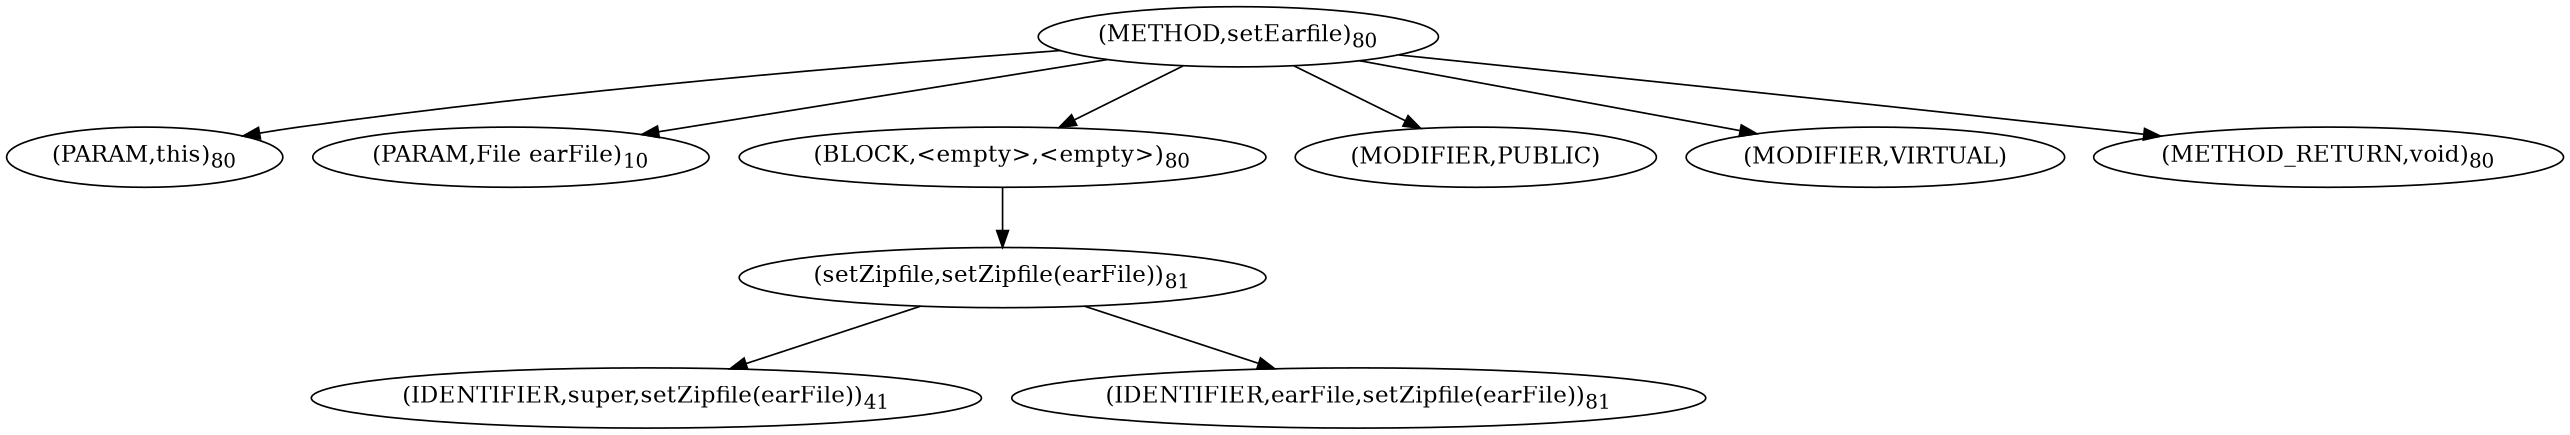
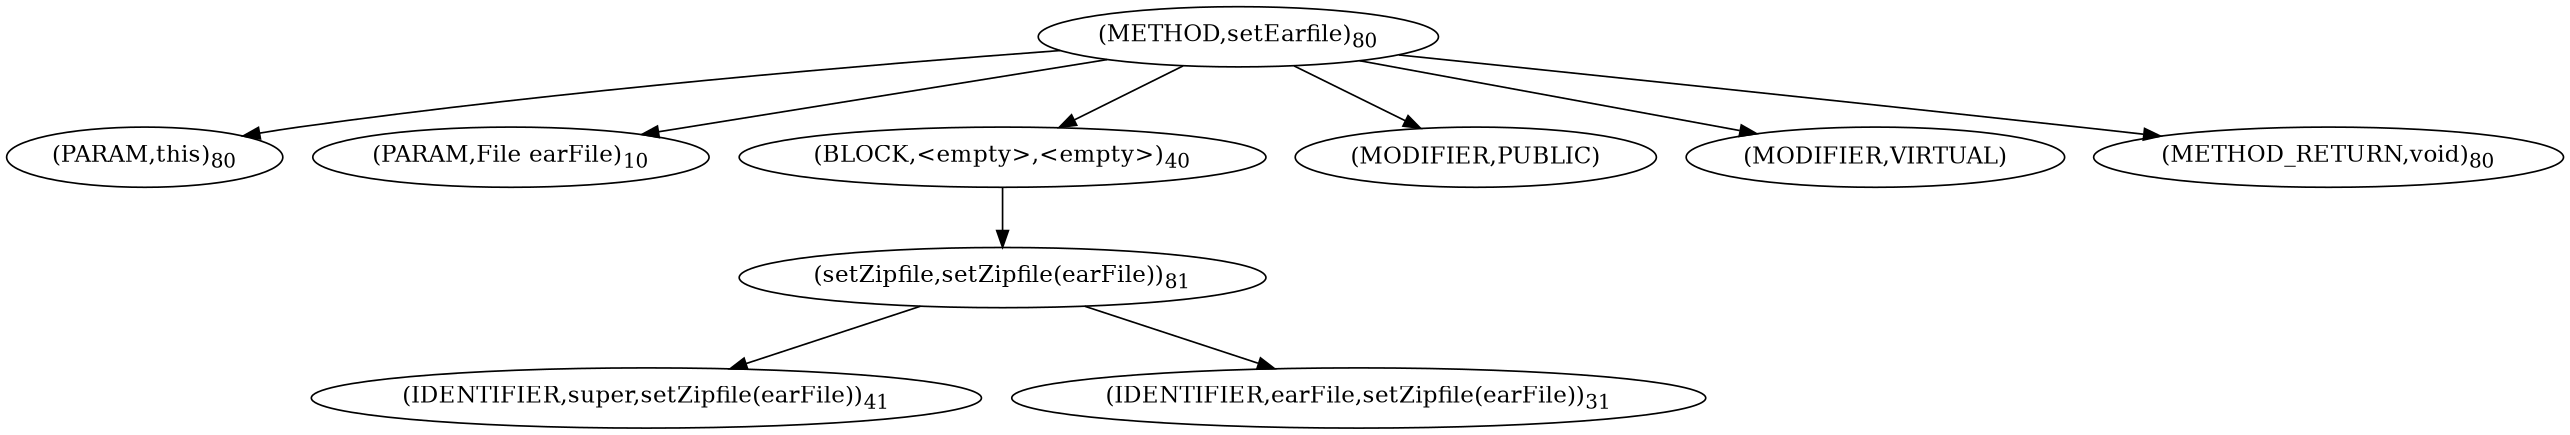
node "(BLOCK,<empty>,<empty>)": text "80" -> "40"
node "(IDENTIFIER,earFile,setZipfile(earFile))": text "81" -> "31"
